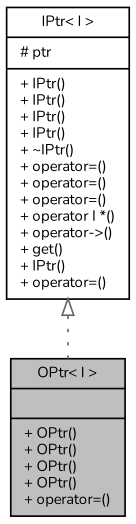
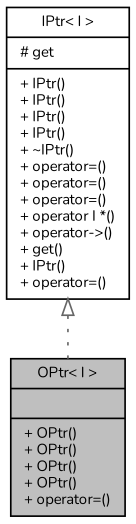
node "IPtr< I >": text "# ptr" -> "# get"
